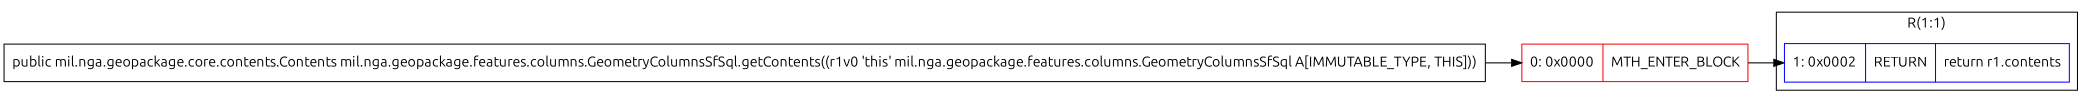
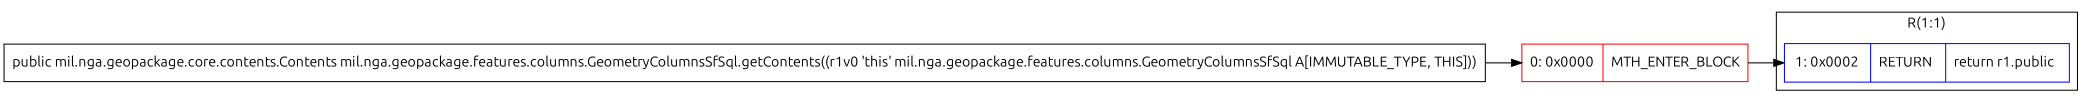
node "1: 0x0002": text "return r1.contents" -> "return r1.public"
